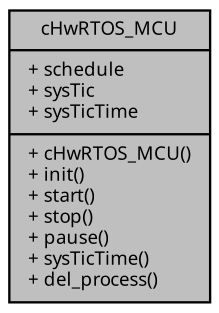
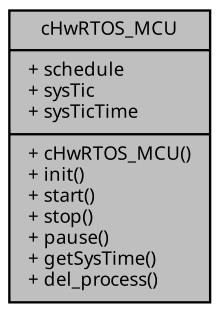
node "cHwRTOS_MCU": text "+ sysTicTime()" -> "+ getSysTime()"
